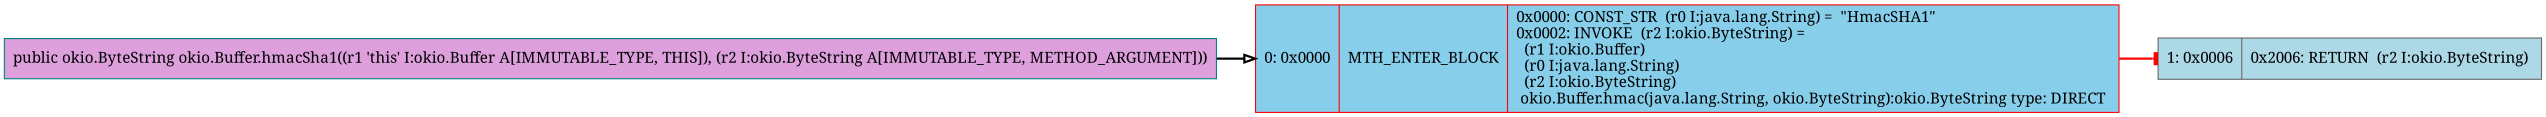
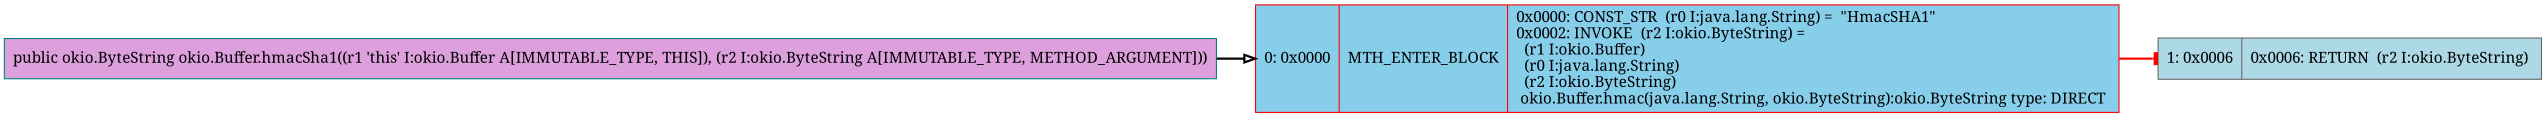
node "1: 0x0006": text "0x2006: RETURN  (r2 I:okio.ByteString)" -> "0x0006: RETURN  (r2 I:okio.ByteString)"
